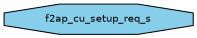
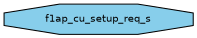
node "f2ap_cu_setup_req_s": label "f2ap_cu_setup_req_s" -> "f1ap_cu_setup_req_s"
